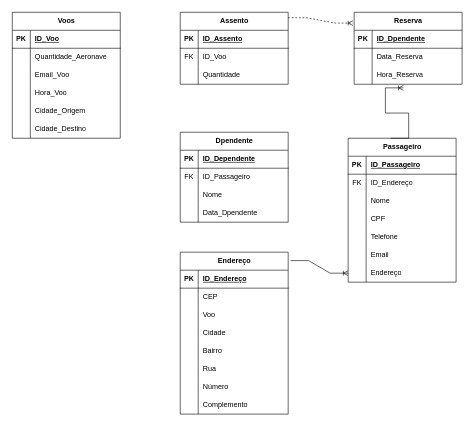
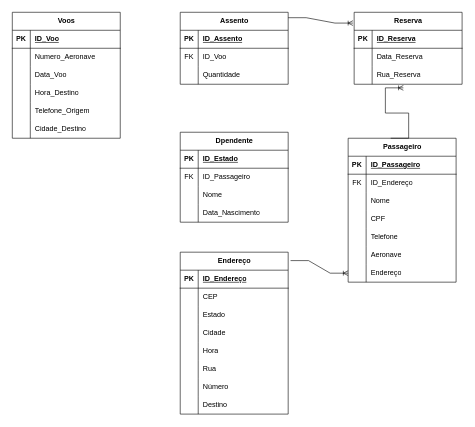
edge "Assento" -> "Reserva": style dashed -> solid
node "ID_Dpendente": label "ID_Dpendente" -> "ID_Reserva"
node "Quantidade_Aeronave": label "Quantidade_Aeronave" -> "Numero_Aeronave"
node "Email_Voo": label "Email_Voo" -> "Data_Voo"
node "Hora_Reserva": label "Hora_Reserva" -> "Rua_Reserva"
node "Hora_Voo": label "Hora_Voo" -> "Hora_Destino"
node "Cidade_Origem": label "Cidade_Origem" -> "Telefone_Origem"
node "ID_Dependente": label "ID_Dependente" -> "ID_Estado"
node "Data_Dpendente": label "Data_Dpendente" -> "Data_Nascimento"
node "Email": label "Email" -> "Aeronave"
node "Voo": label "Voo" -> "Estado"
node "Bairro": label "Bairro" -> "Hora"
node "Complemento": label "Complemento" -> "Destino"
